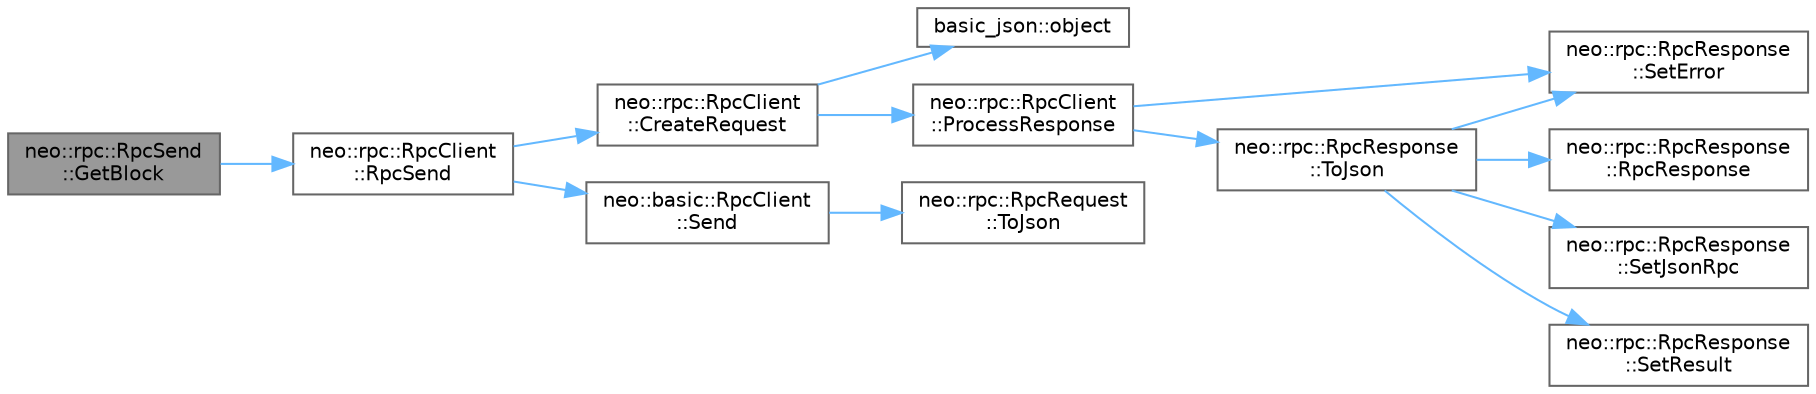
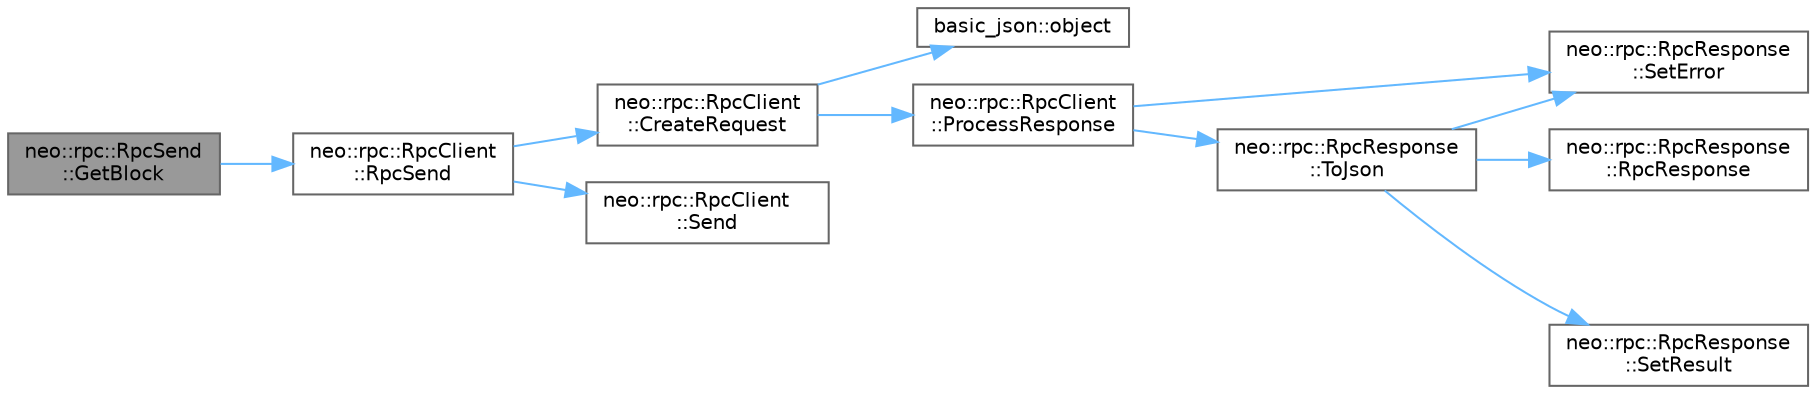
node "neo::basic::RpcClient ::Send": label "neo::basic::RpcClient ::Send" -> "neo::rpc::RpcClient ::Send"
node "neo::rpc::RpcRequest ::ToJson": removed
node "neo::rpc::RpcResponse ::SetJsonRpc": removed
